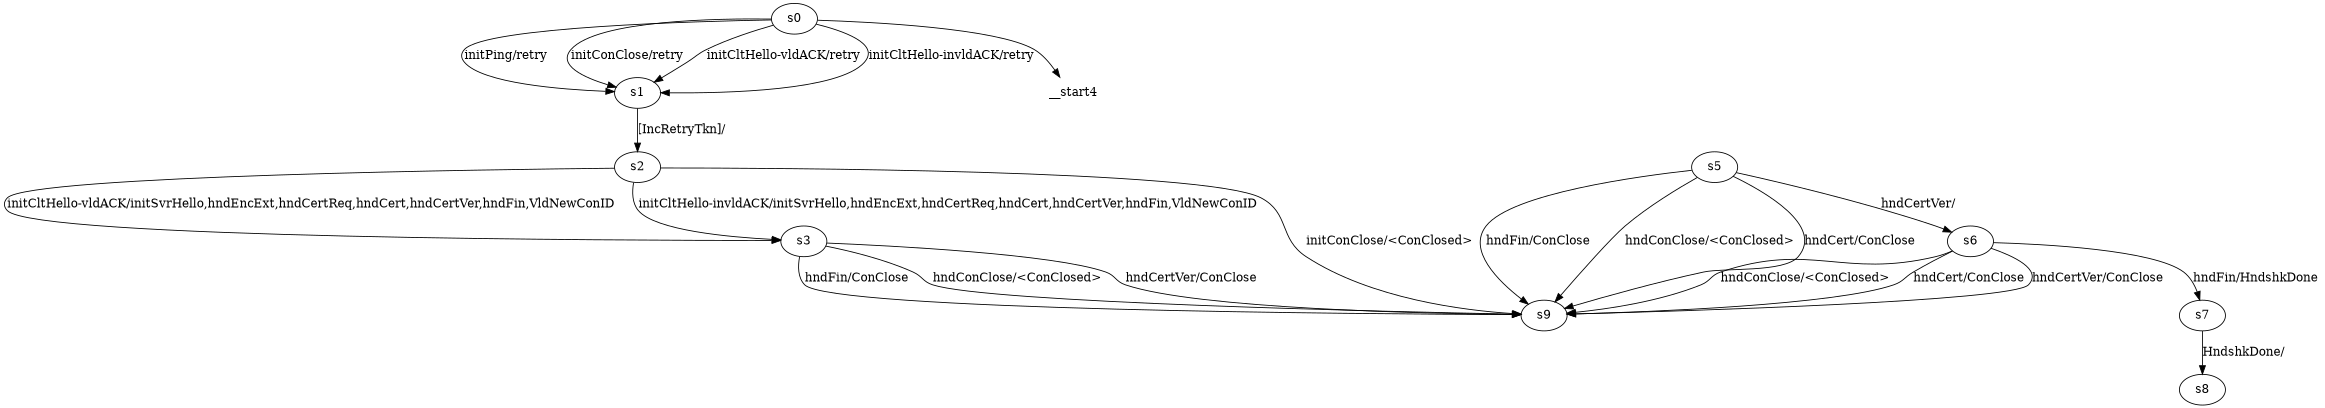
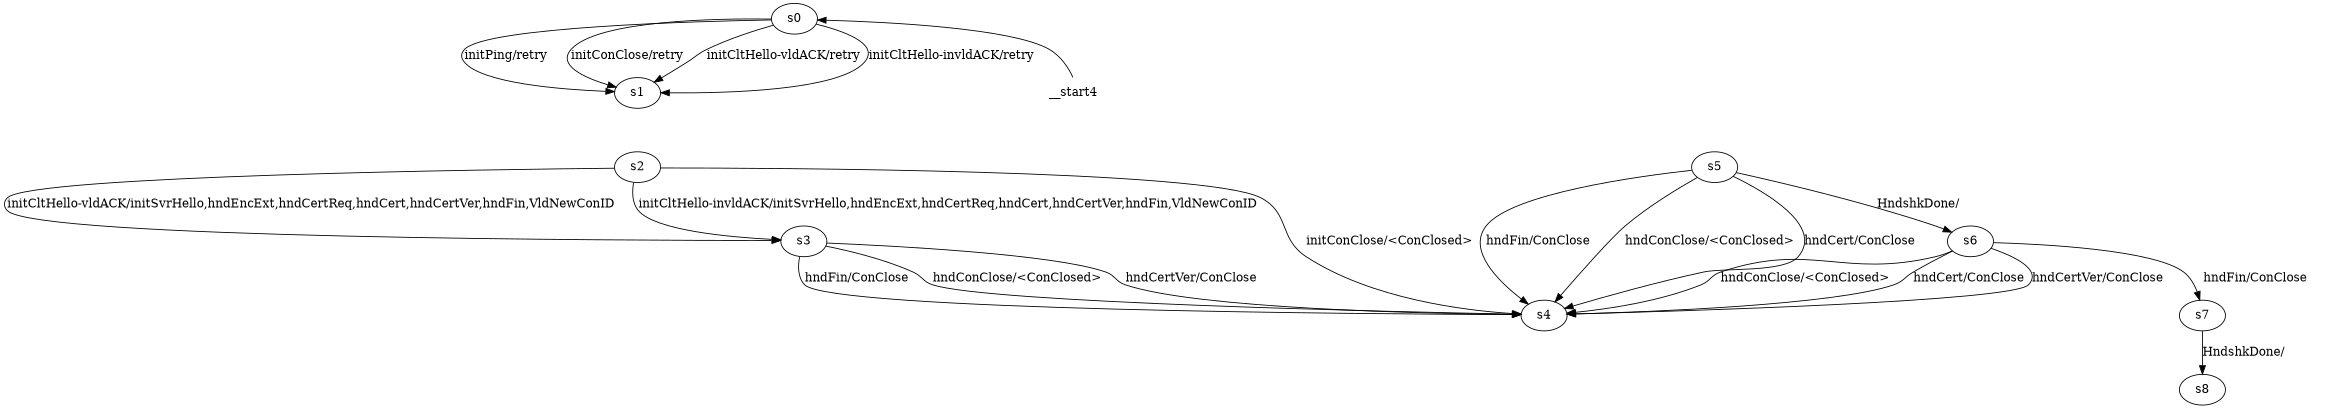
edge "s0" -> "__start4": reversed
edge "s1" -> "s2": removed, label "[IncRetryTkn]/"
edge "s5" -> "s6": label "hndCertVer/ " -> "HndshkDone/ "
edge "s6" -> "s7": label "hndFin/HndshkDone " -> "hndFin/ConClose "
node "s9": label "s9" -> "s4"
